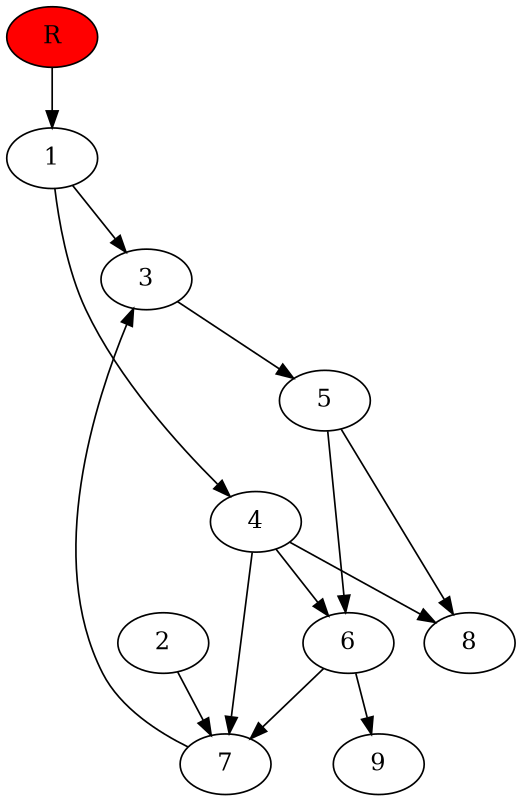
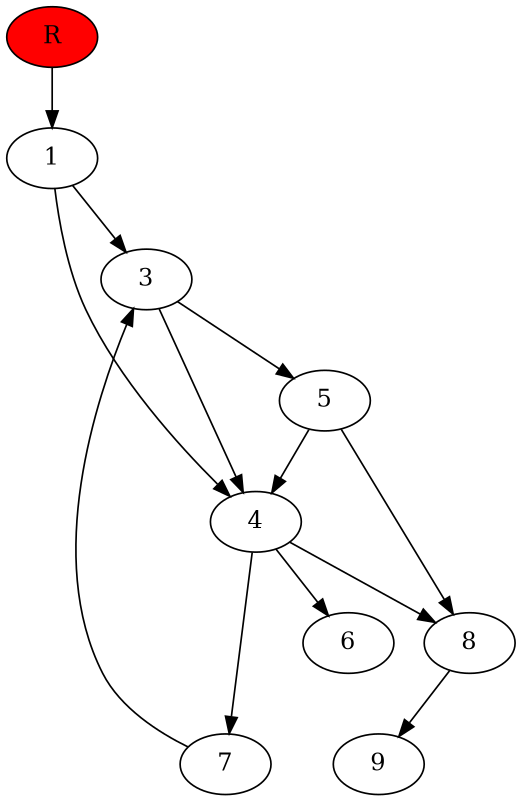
edge "3" -> "4": added
edge "5" -> "6": now "5" -> "4"
node "2": removed
edge "6" -> "9": now "8" -> "9"
edge "6" -> "7": removed
